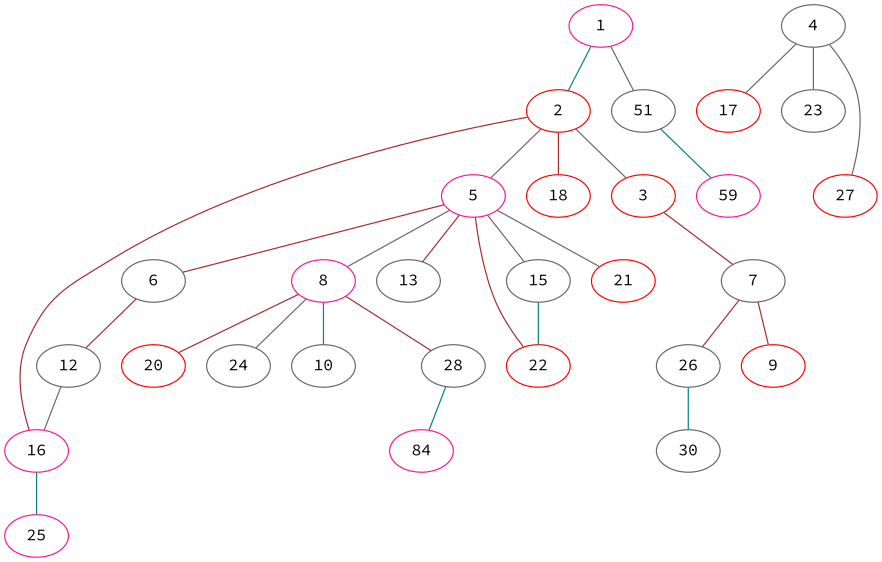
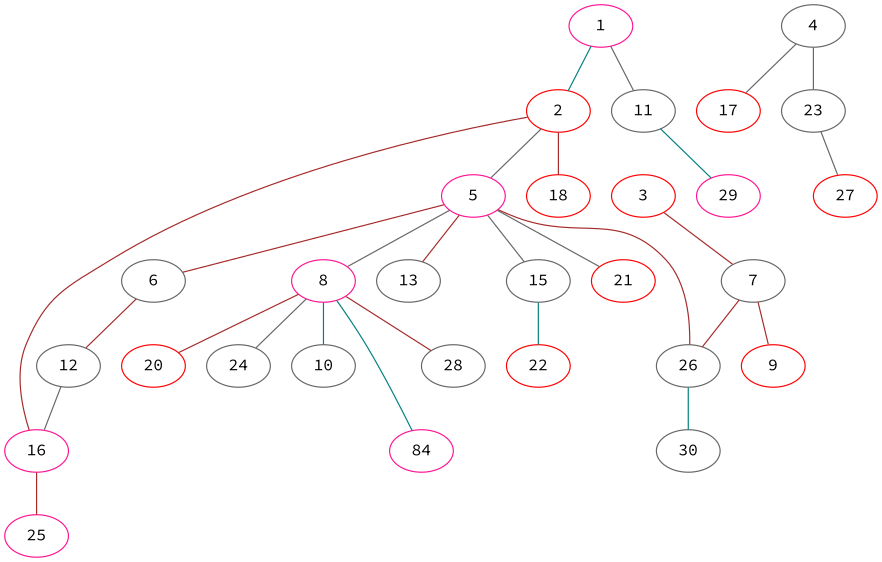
edge "4" -- "27": now "23" -- "27"
node "51": label "51" -> "11"
edge "2" -- "3": removed
node "59": label "59" -> "29"
edge "5" -- "22": now "5" -- "26"
edge "28" -- "84": now "8" -- "84"
edge "16" -- "25": color teal -> brown
